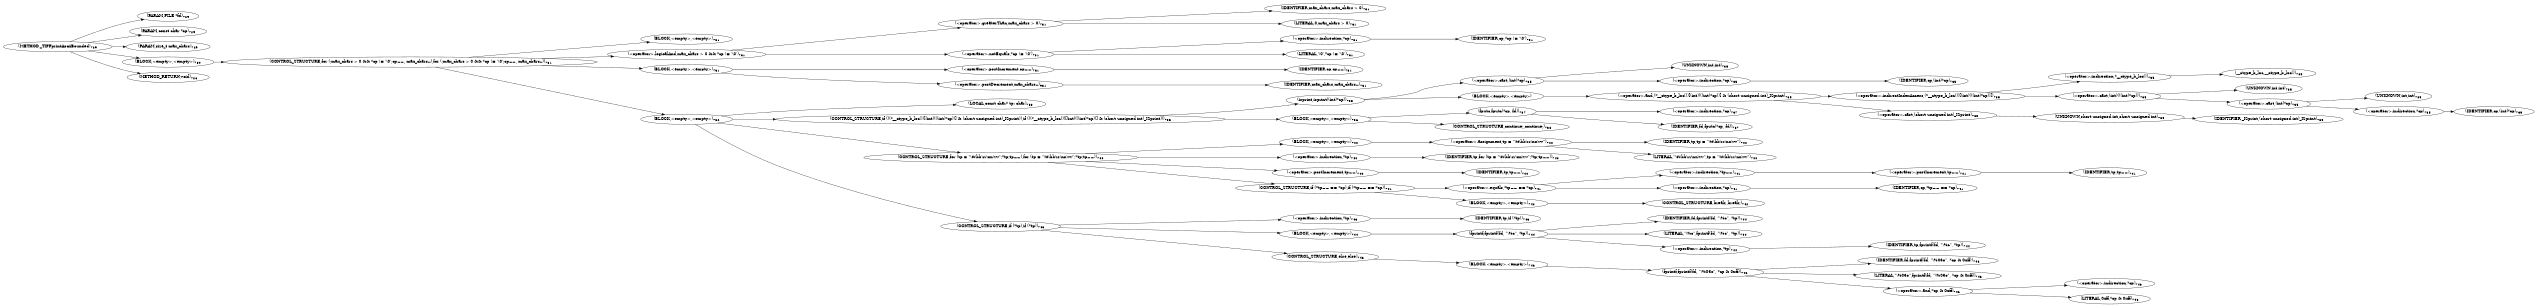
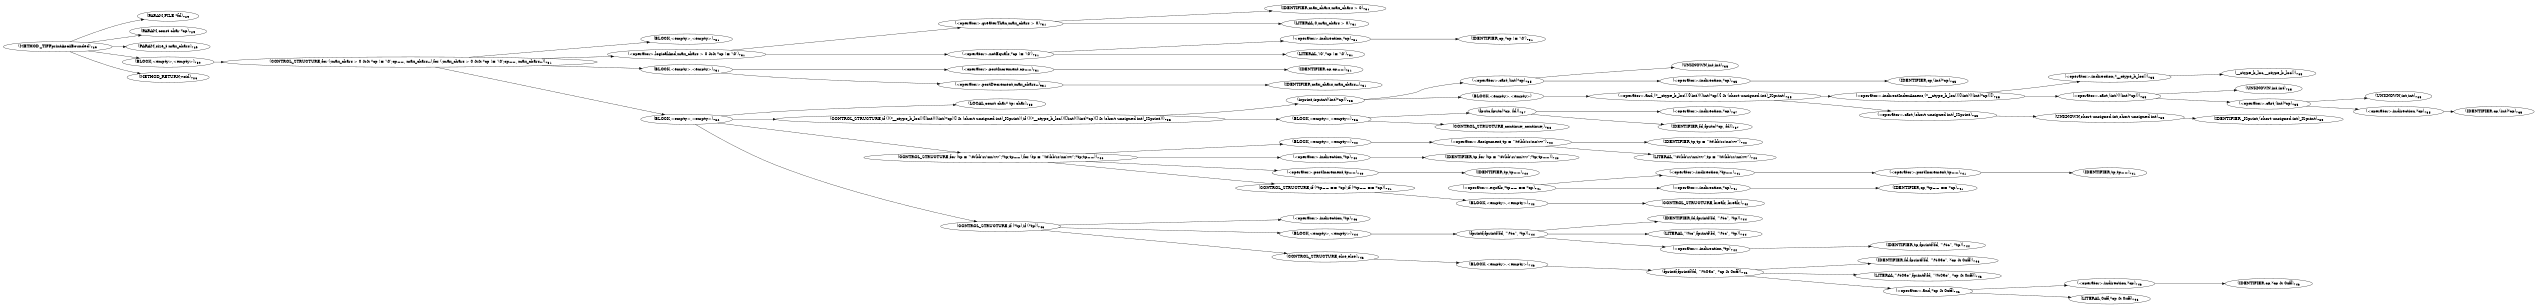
edge "(CONTROL_STRUCTURE,if (*tp++ == *cp),if (*tp++ == *cp))" -> "(<operator>.equals,*tp++ == *cp)": removed
node "(IDENTIFIER,tp,if (*tp))": removed
node "(IDENTIFIER,cp,*cp & 0xff)": added
